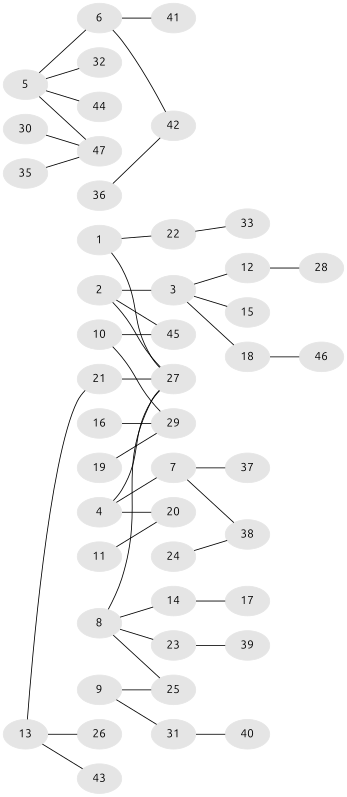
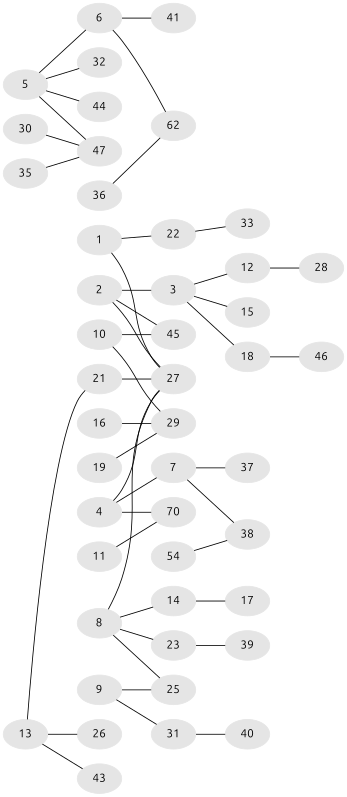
node "42": label "42" -> "62"
node "20": label "20" -> "70"
node "24": label "24" -> "54"
